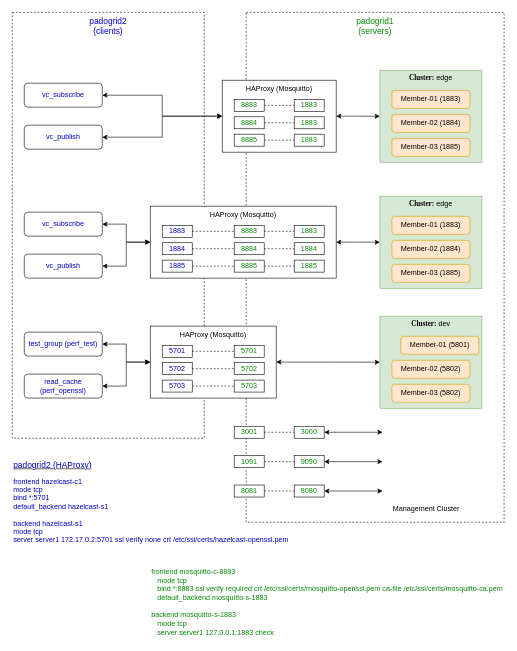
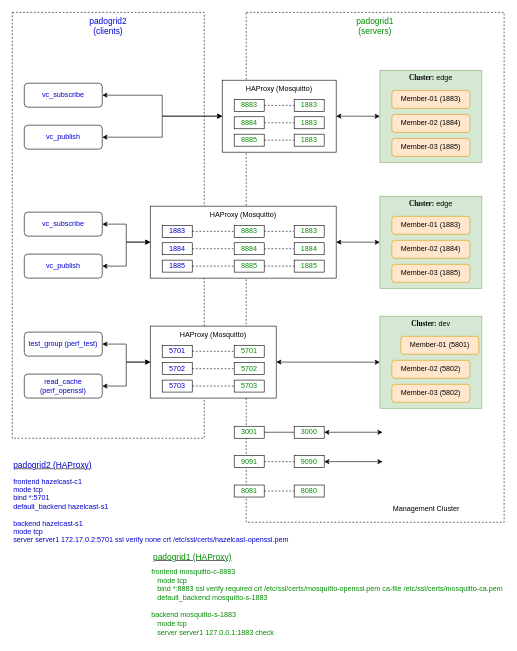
edge "3001" -- "3000": style dashed -> solid
node "1091": label "1091" -> "9091"
edge "8080" -- "Management Cluster": removed
node "padogrid1 (HAProxy)": added
